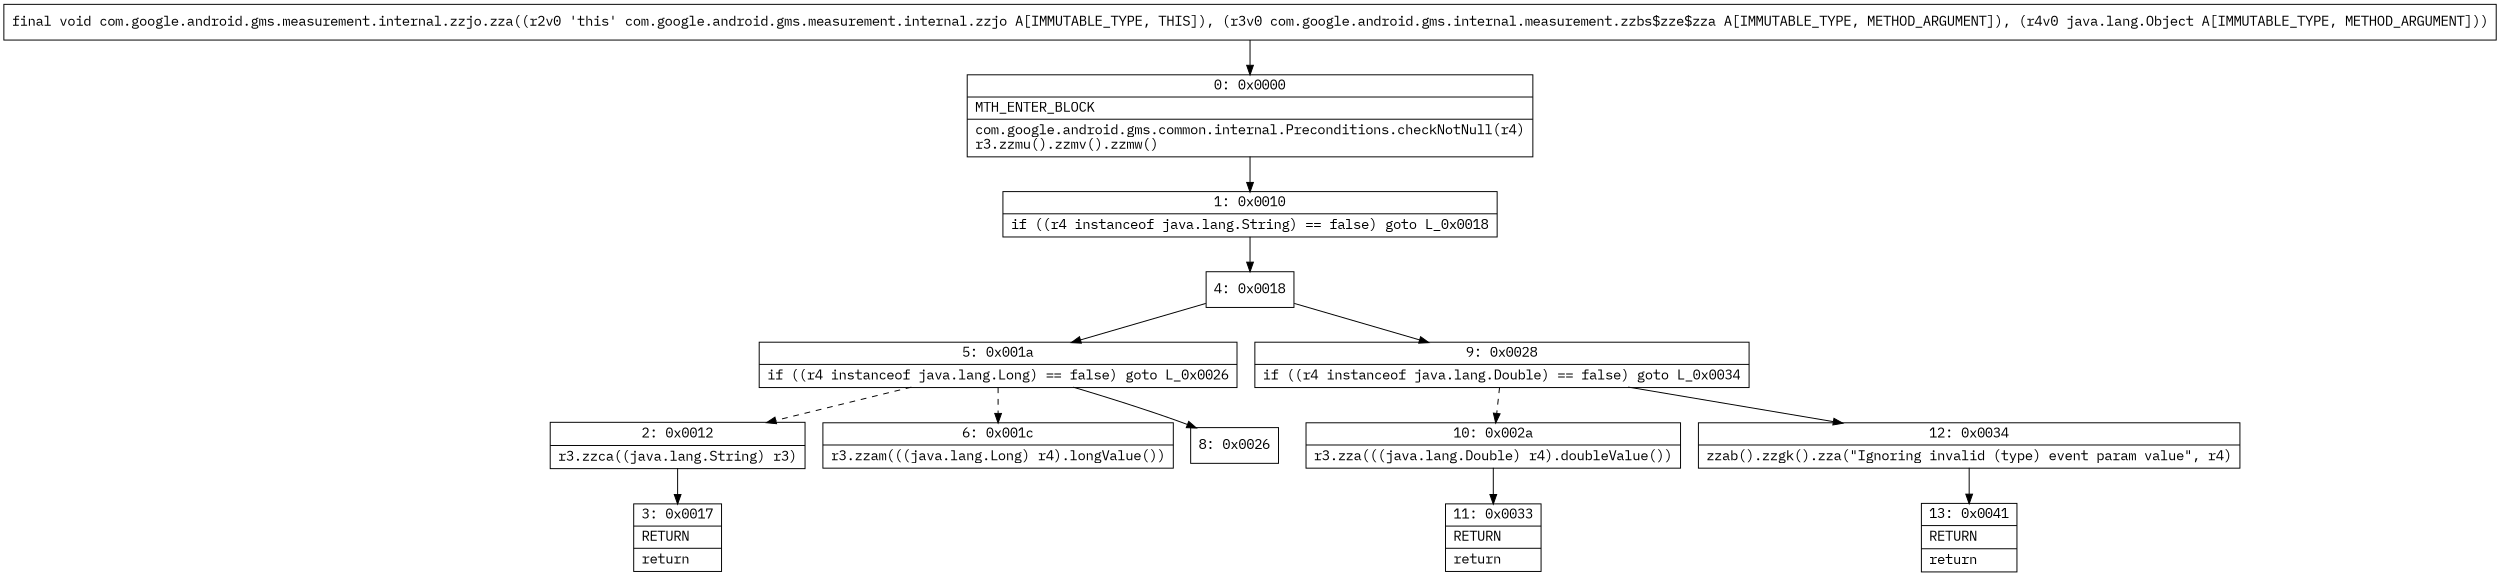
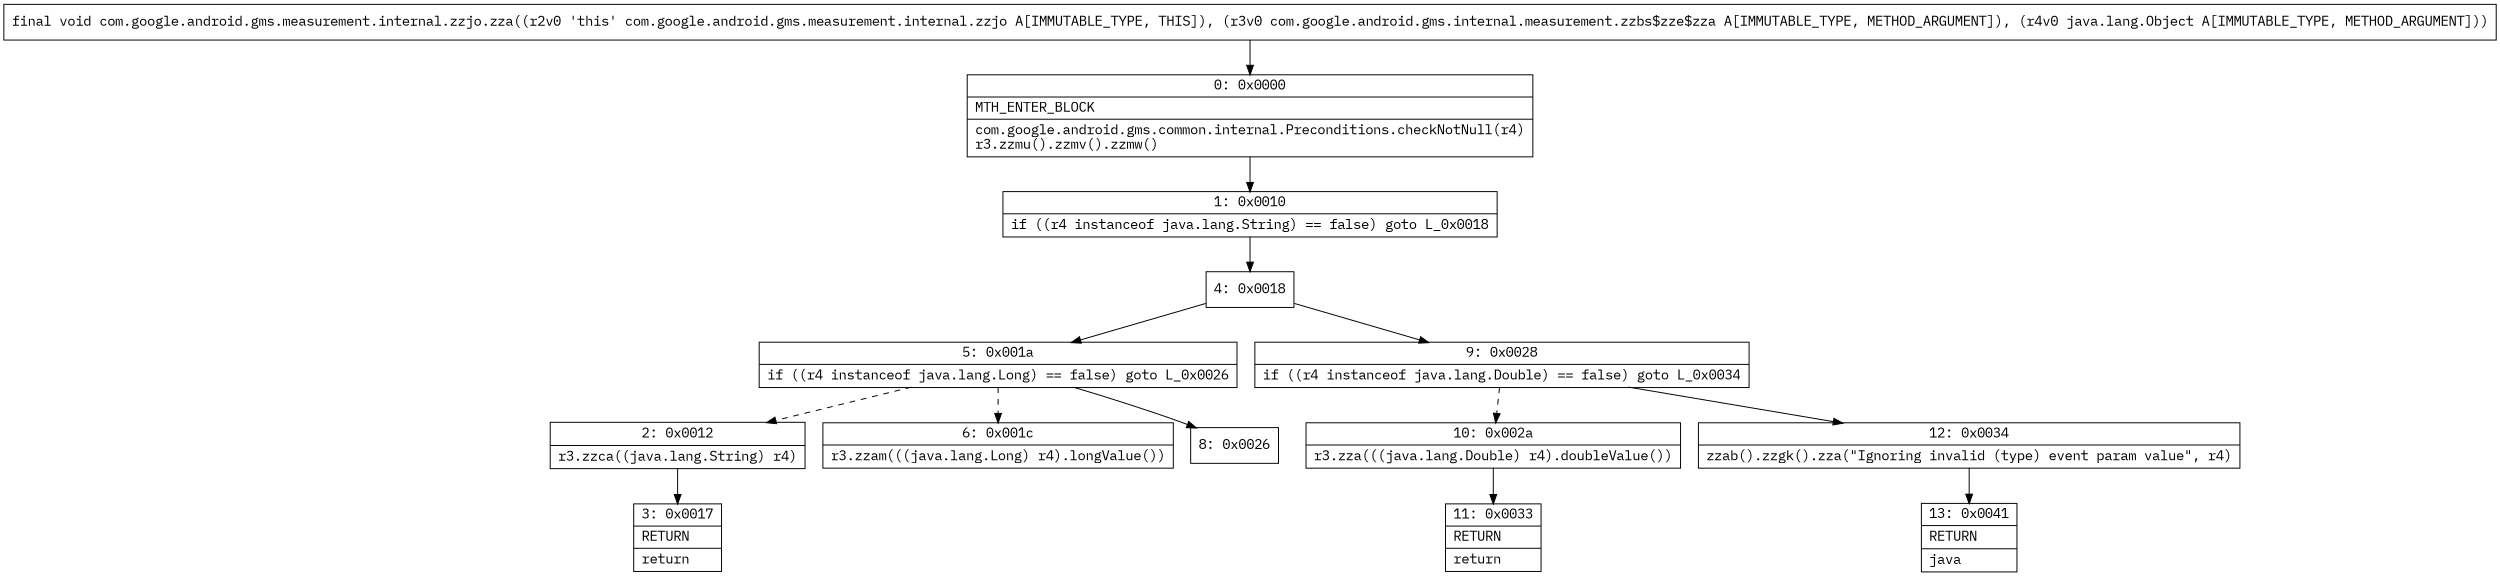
node "2: 0x0012": text "r3.zzca((java.lang.String) r3)" -> "r3.zzca((java.lang.String) r4)"
node "13: 0x0041": text "return" -> "java"
